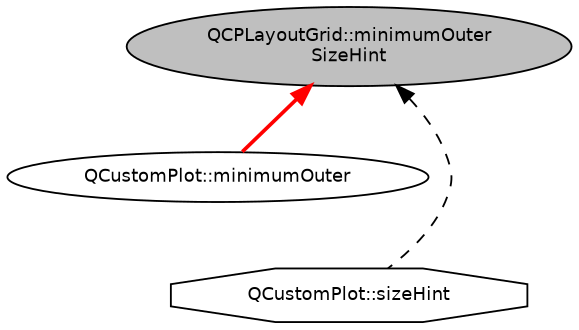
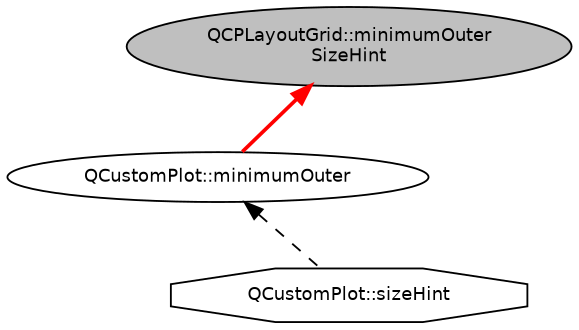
edge "QCustomPlot::sizeHint" -> "QCPLayoutGrid::minimumOuter SizeHint": now "QCustomPlot::sizeHint" -> "QCustomPlot::minimumOuter"
